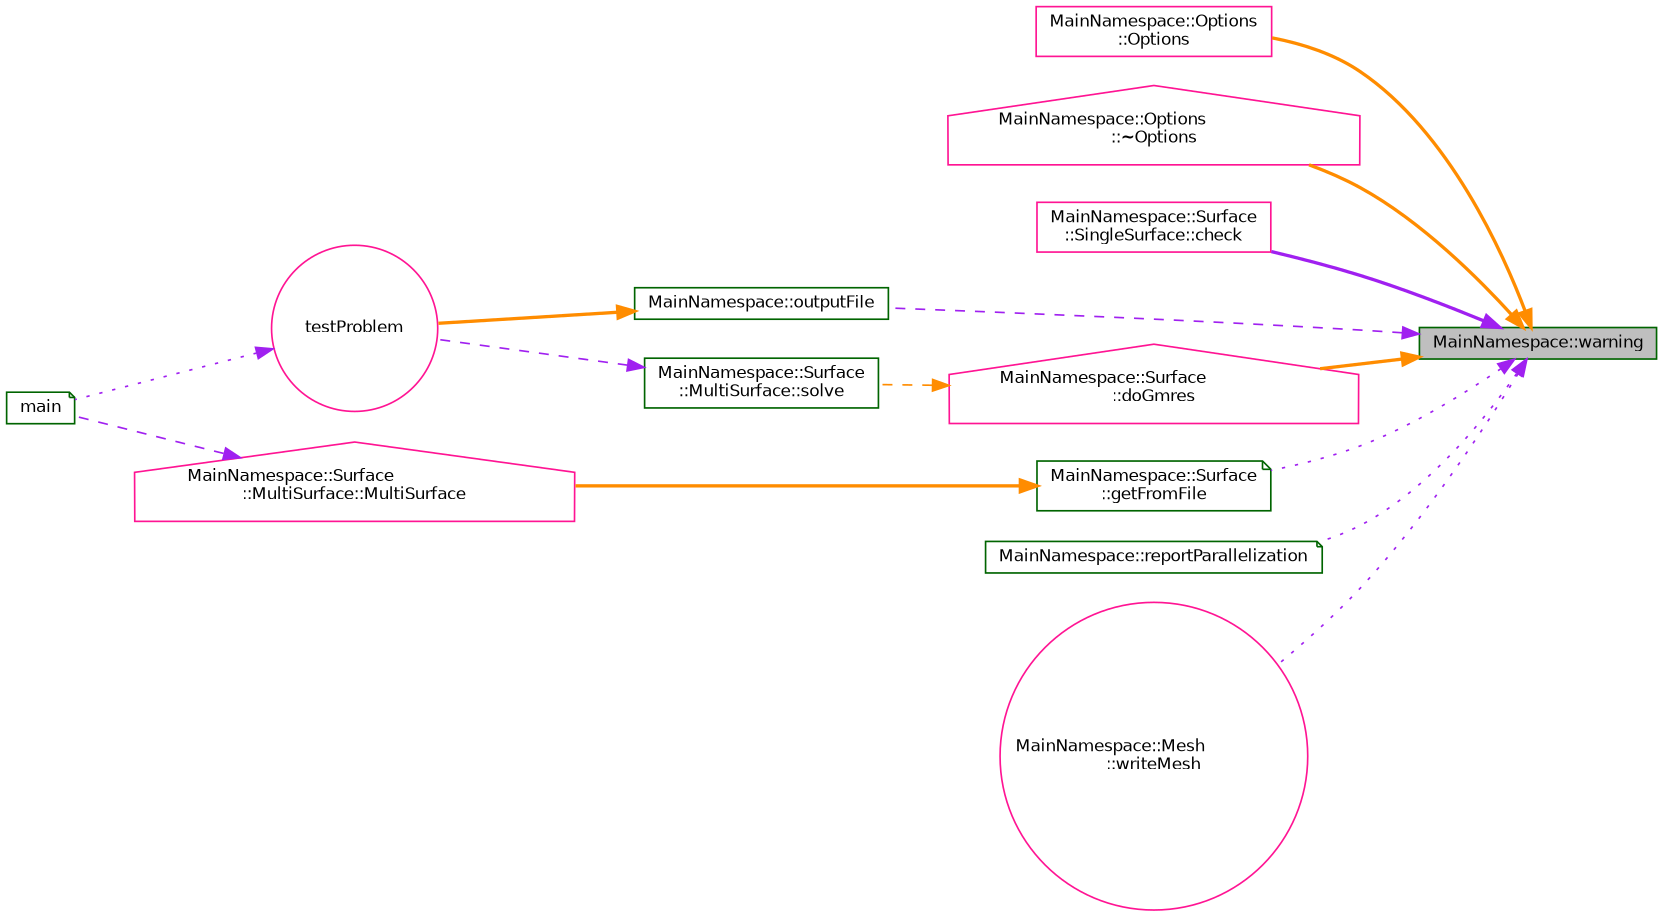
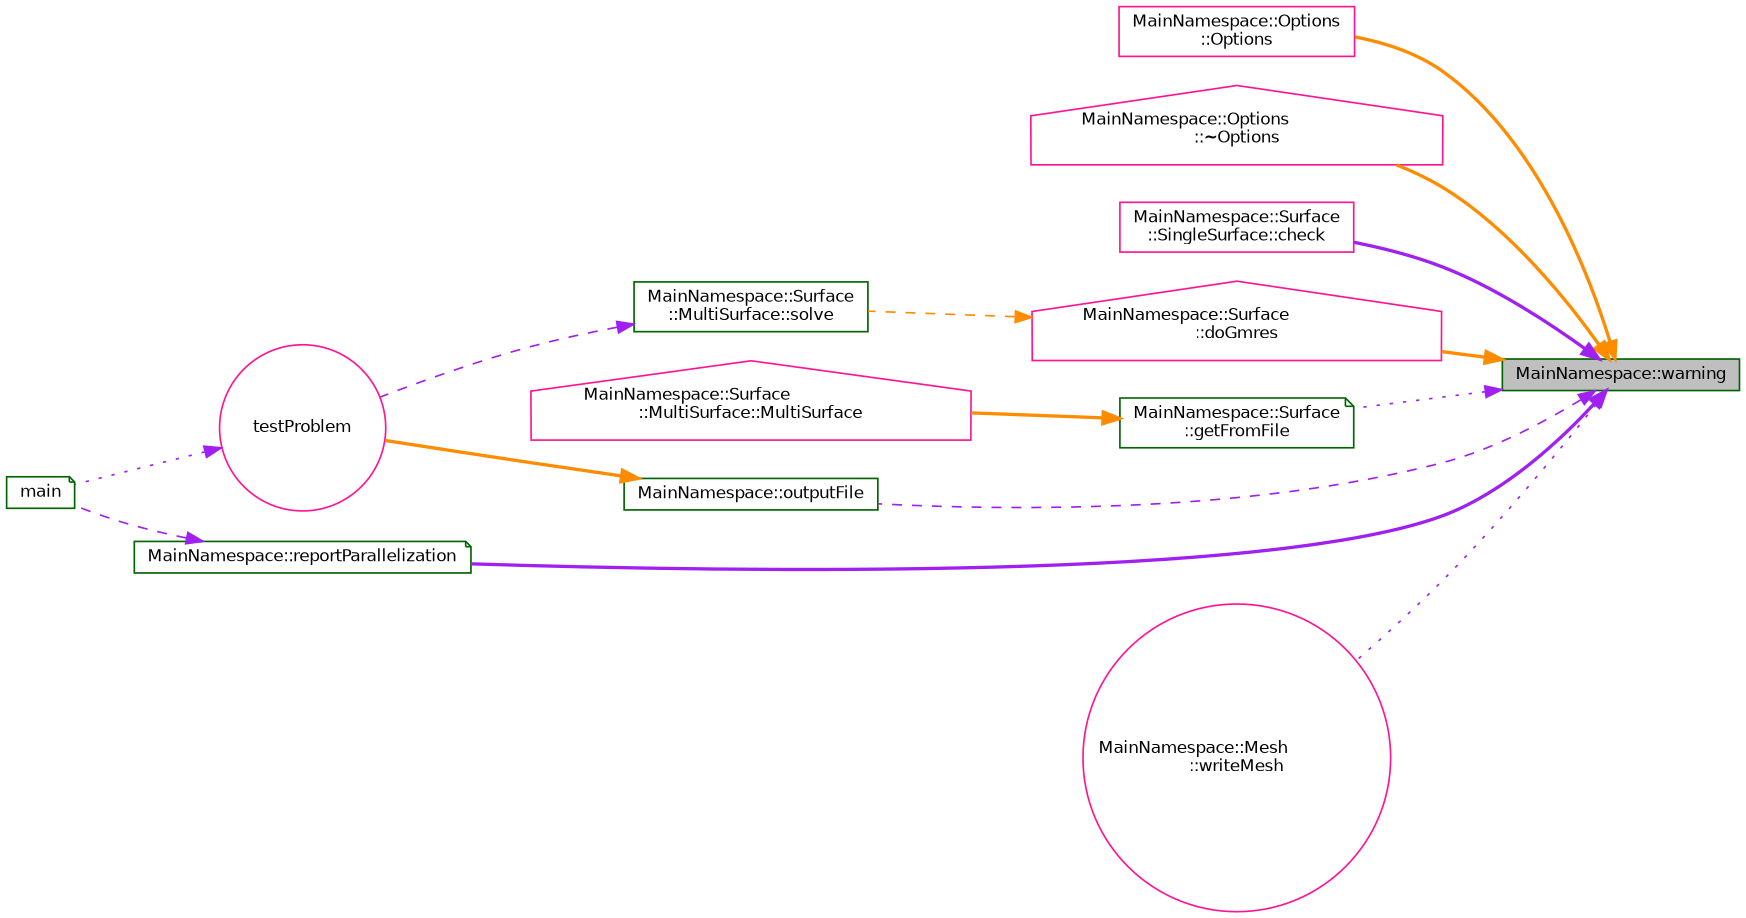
edge "main" -> "MainNamespace::Surface ::MultiSurface::MultiSurface": now "main" -> "MainNamespace::reportParallelization"
edge "MainNamespace::reportParallelization" -> "MainNamespace::warning": style dotted -> bold
